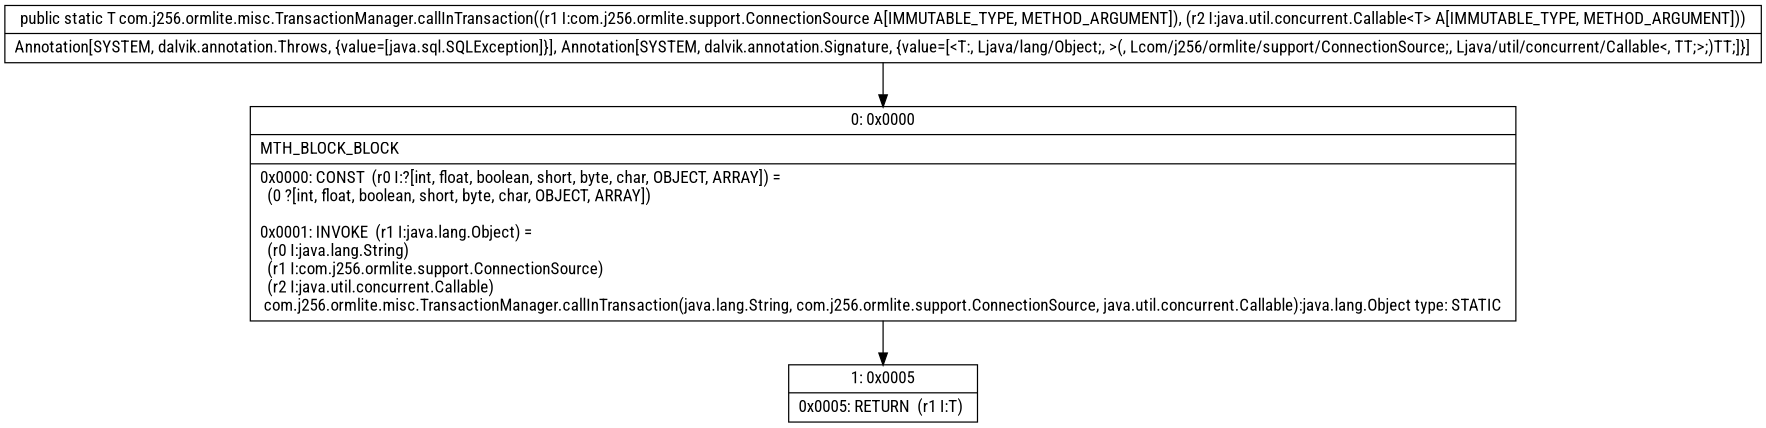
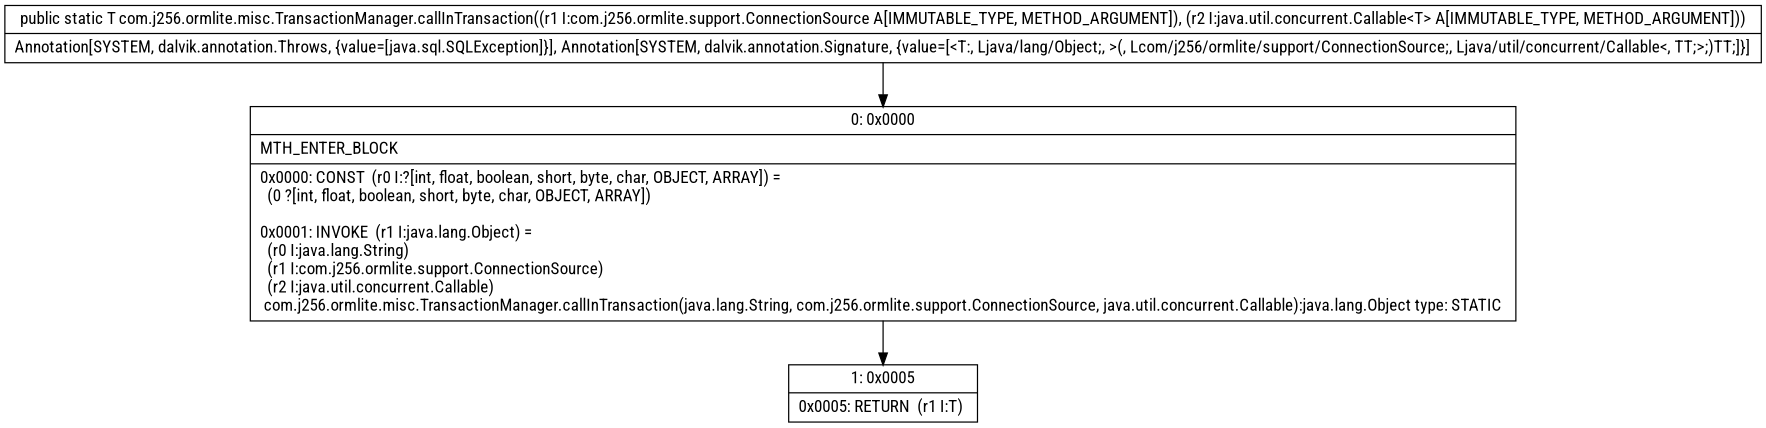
node "0: 0x0000": text "MTH_BLOCK_BLOCK" -> "MTH_ENTER_BLOCK"
